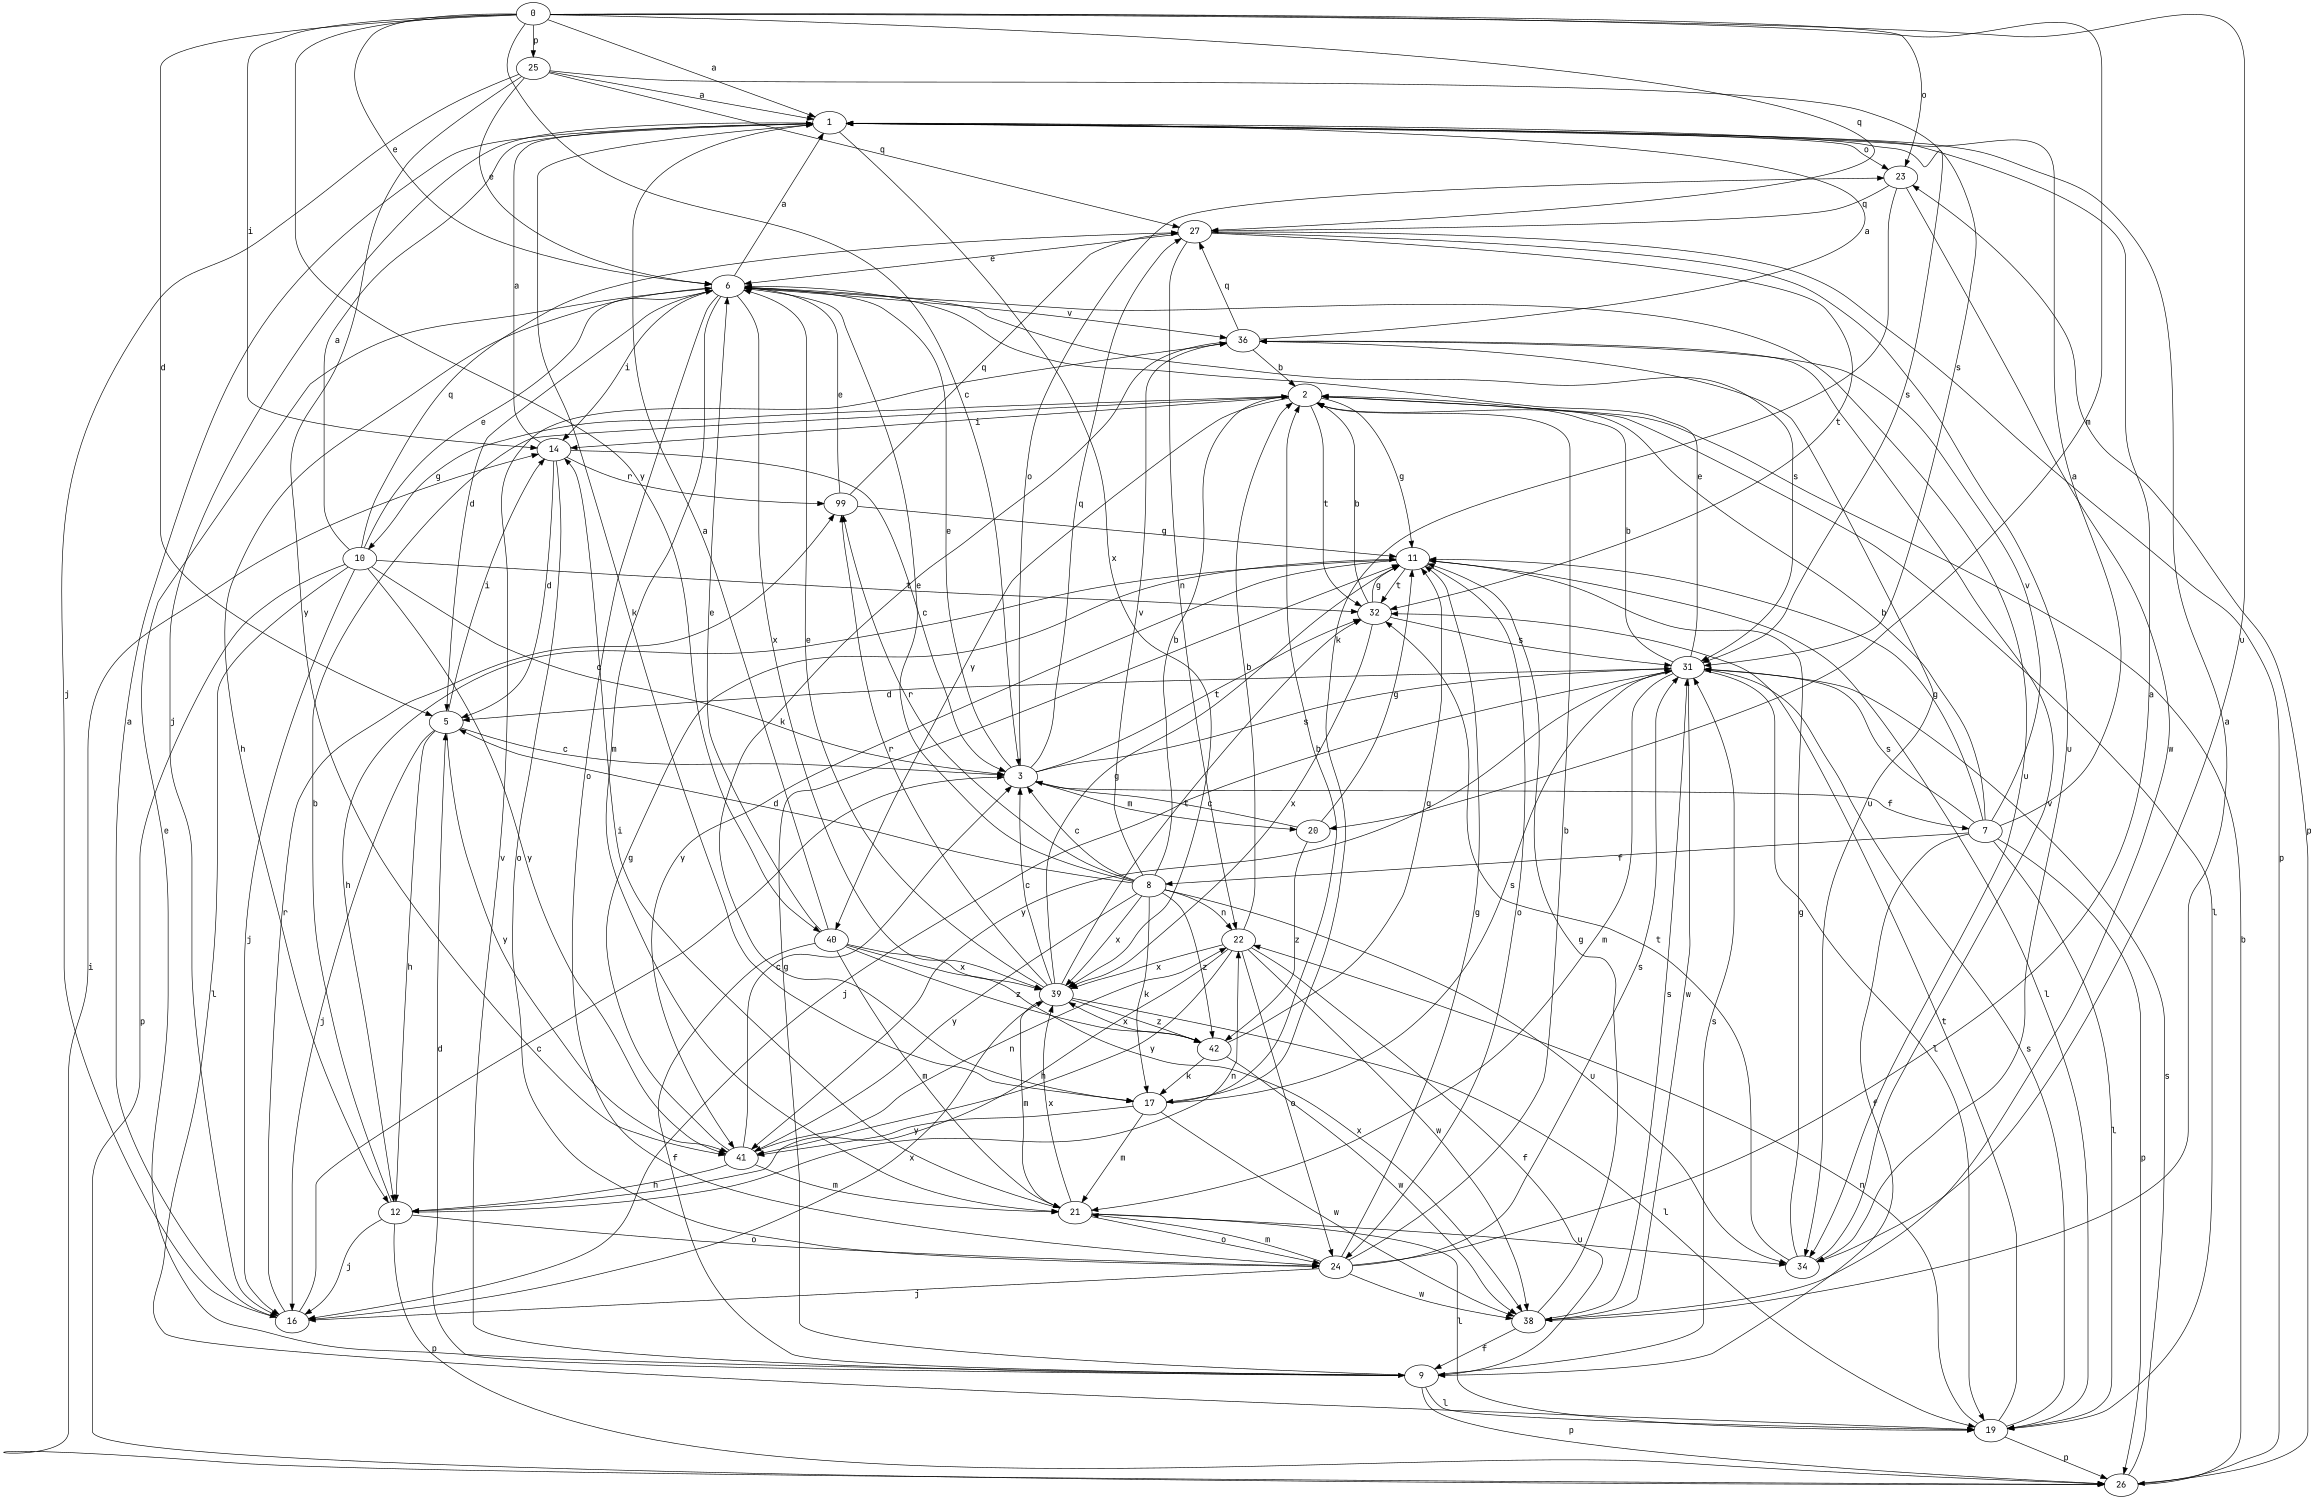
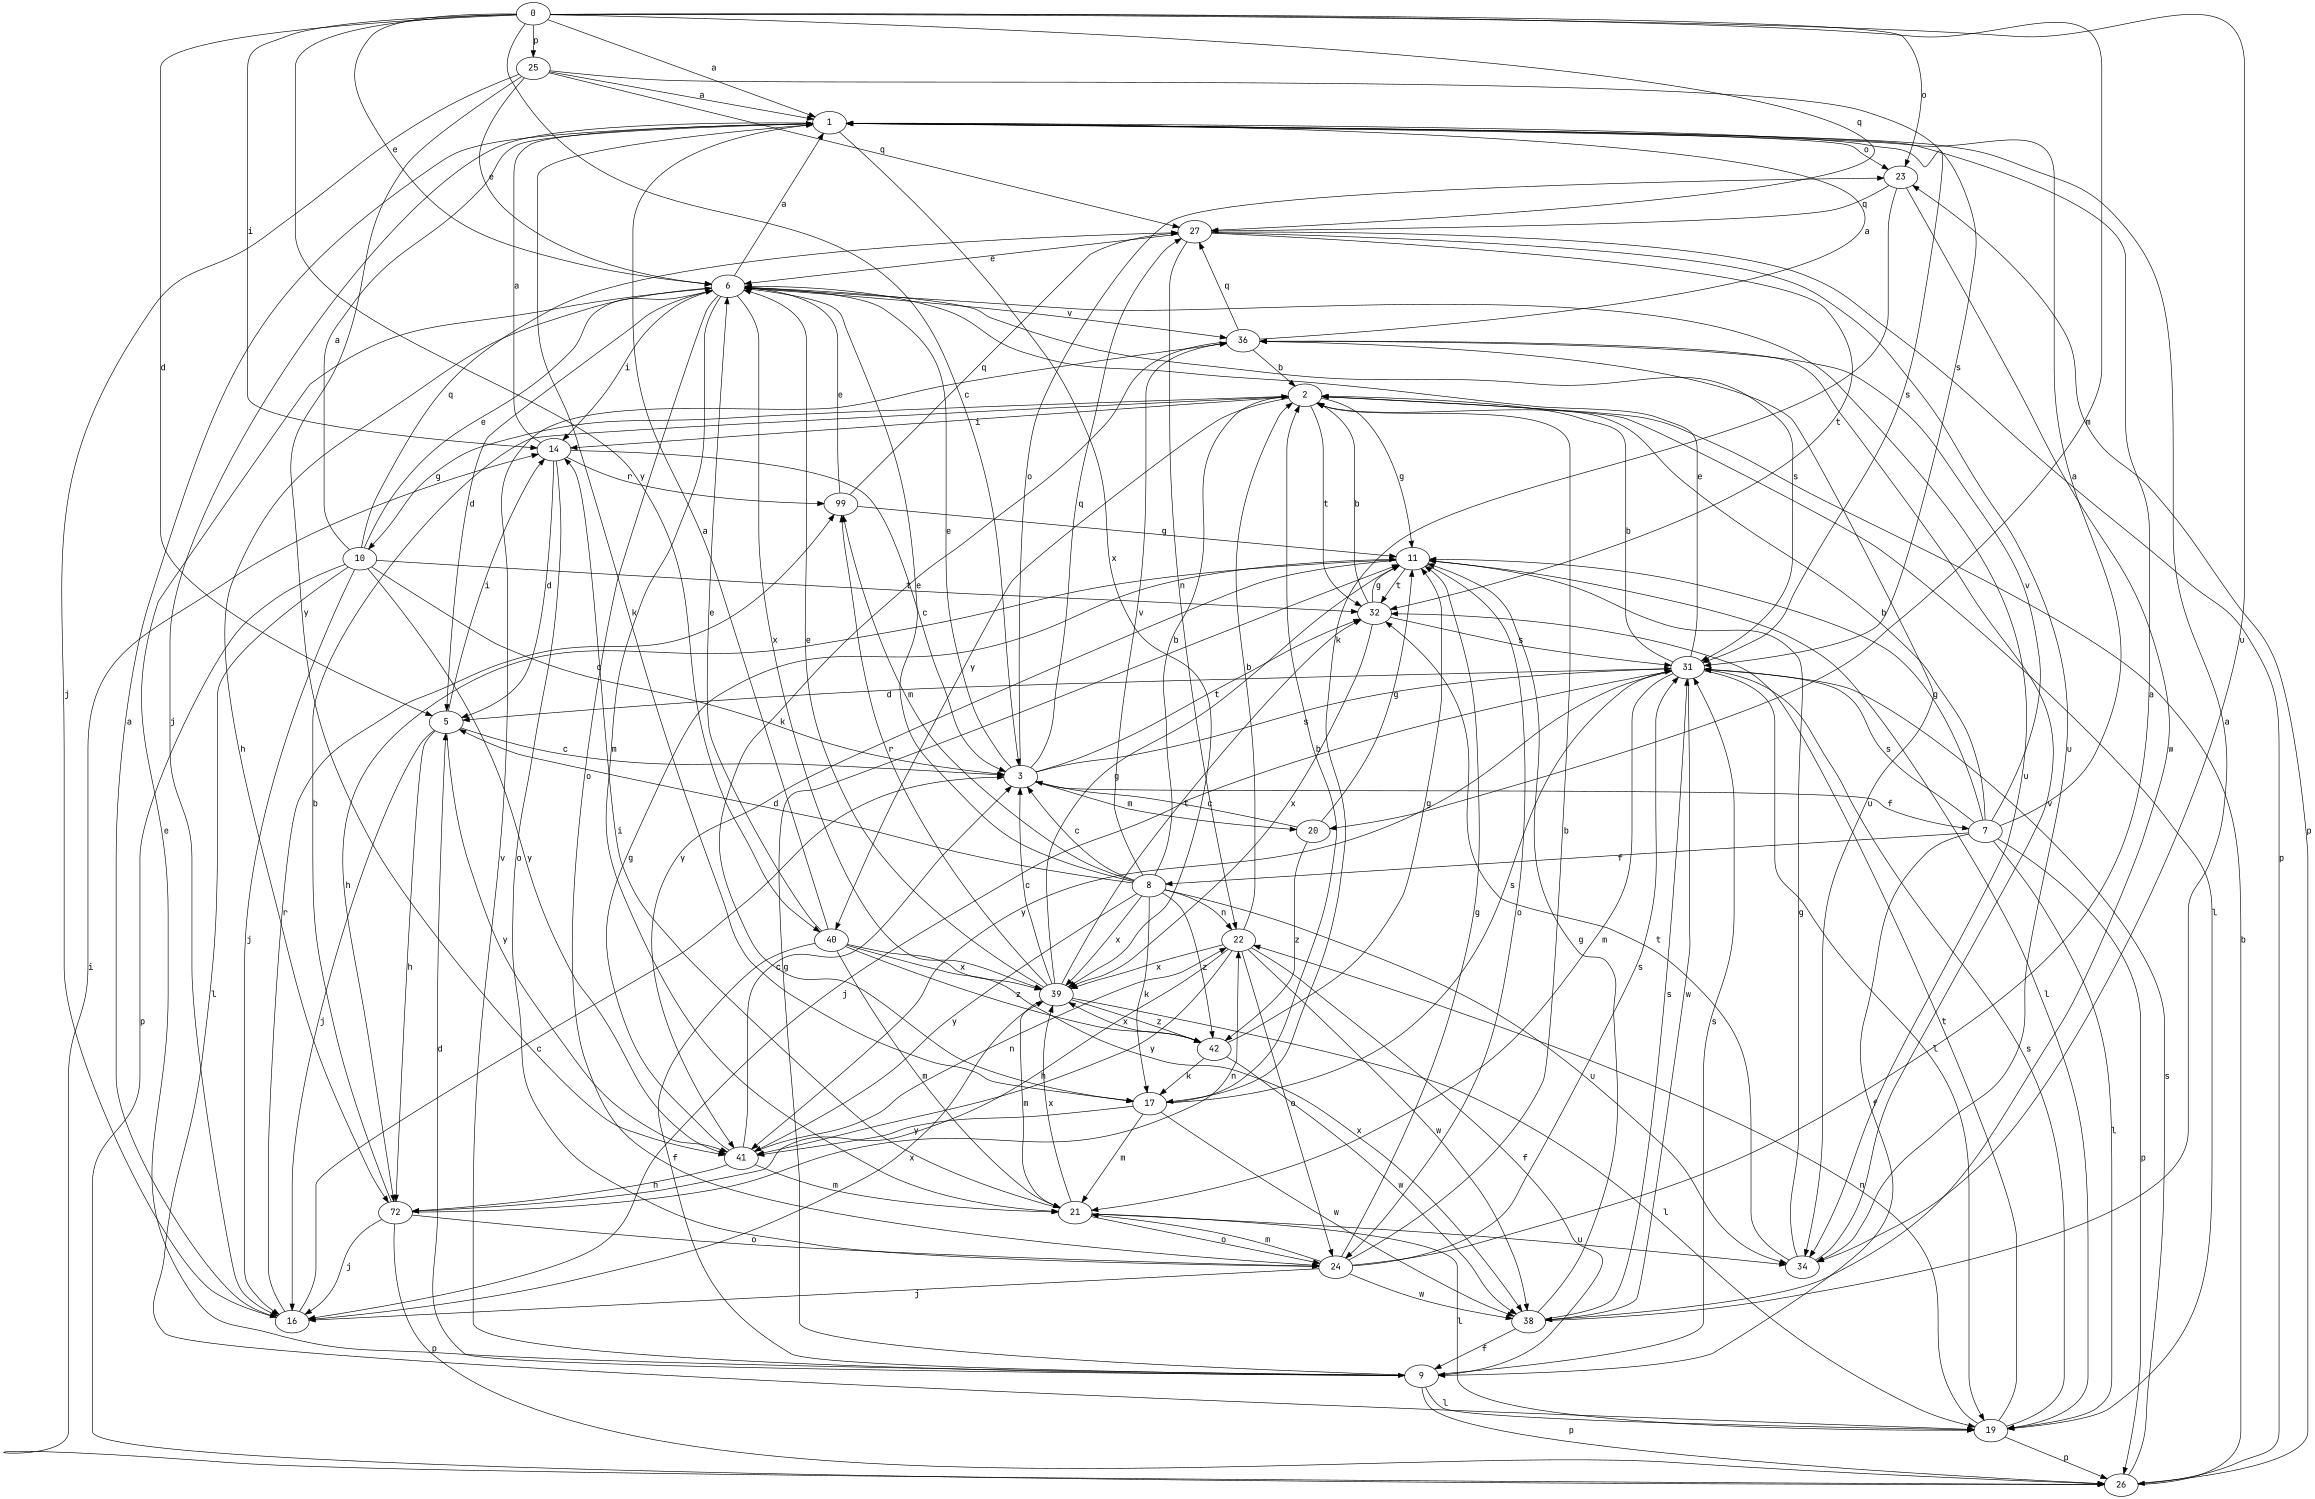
edge "8" -> "99": label "r" -> "m"
node "12": label "12" -> "72"
